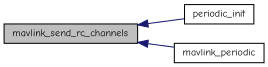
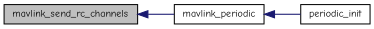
edge "periodic_init" -> "mavlink_send_rc_channels": now "periodic_init" -> "mavlink_periodic"
